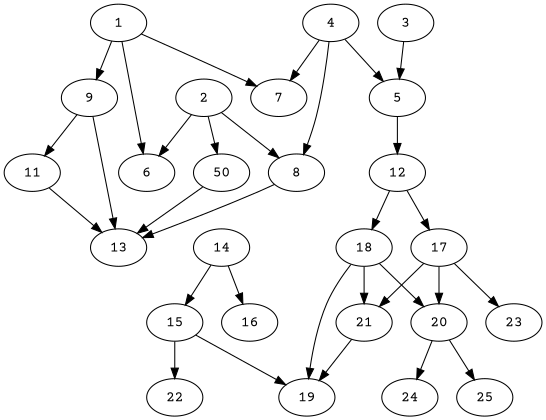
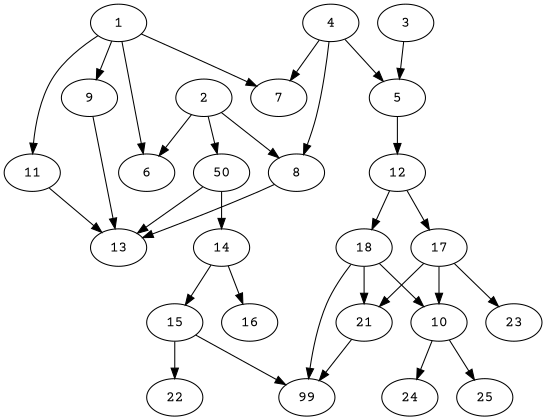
edge "9" -> "11": now "1" -> "11"
edge "50" -> "14": added
node "20": label "20" -> "10"
node "19": label "19" -> "99"
